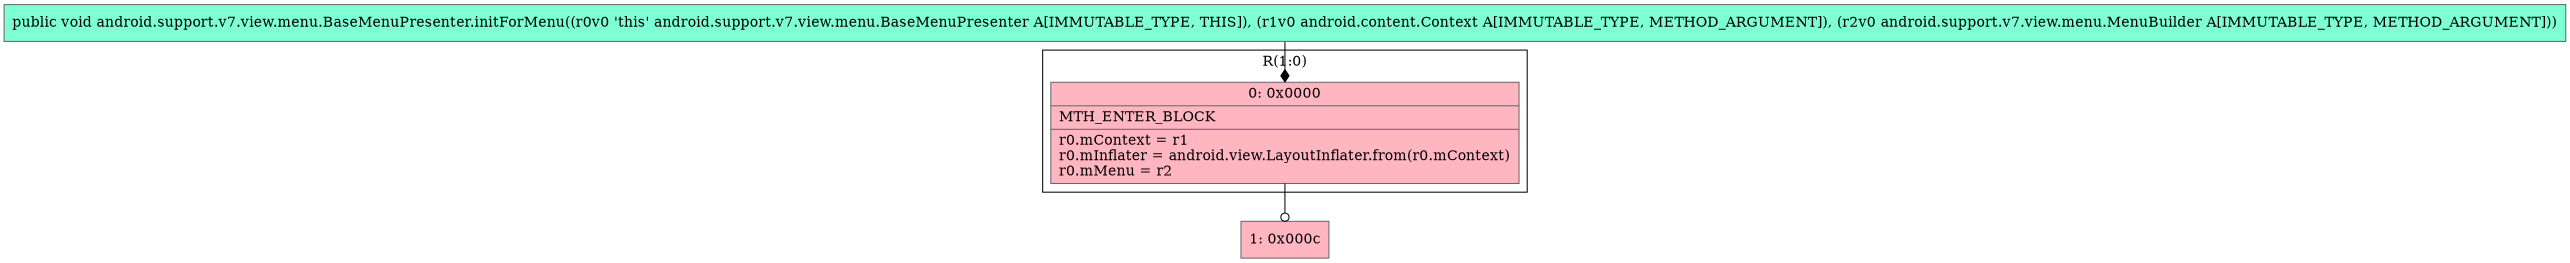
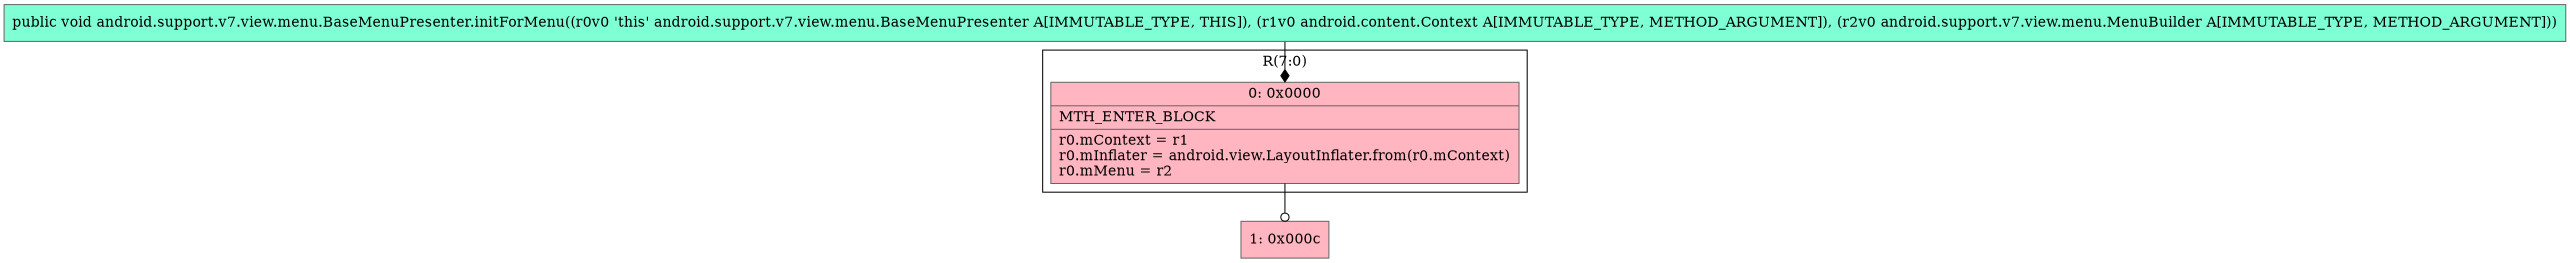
cluster "R(1:0)": label "R(1:0)" -> "R(7:0)"
